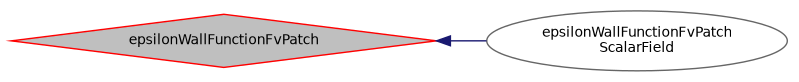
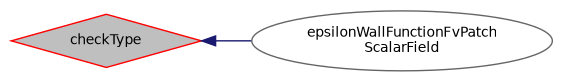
node "epsilonWallFunctionFvPatch": label "epsilonWallFunctionFvPatch" -> "checkType"
